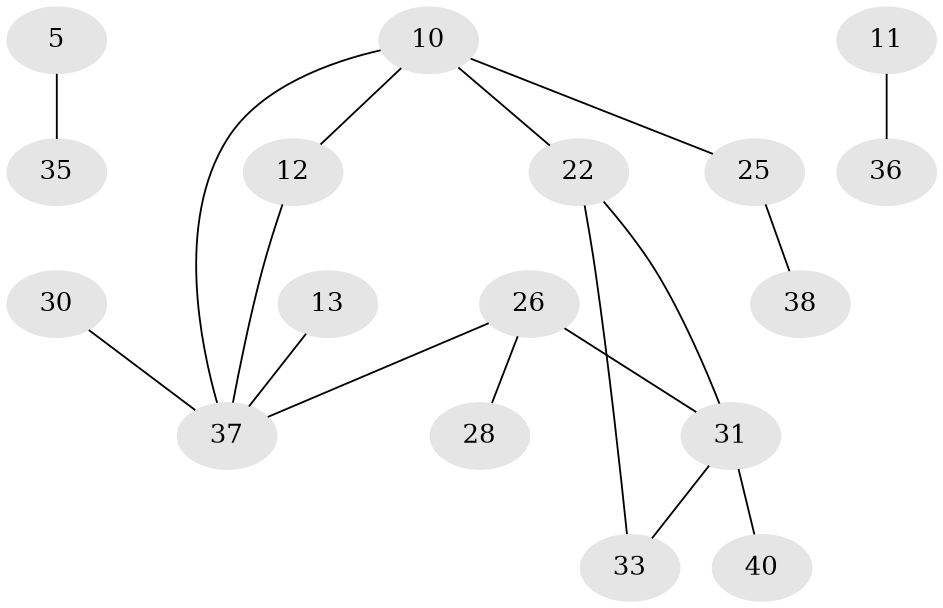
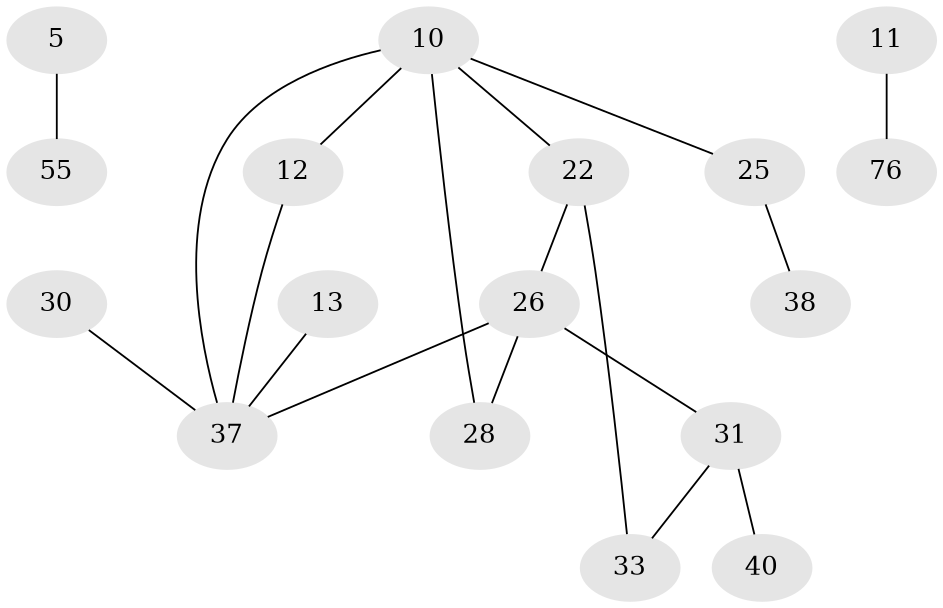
node "35": label "35" -> "55"
node "36": label "36" -> "76"
edge "10" -- "28": added
edge "22" -- "31": now "22" -- "26"
